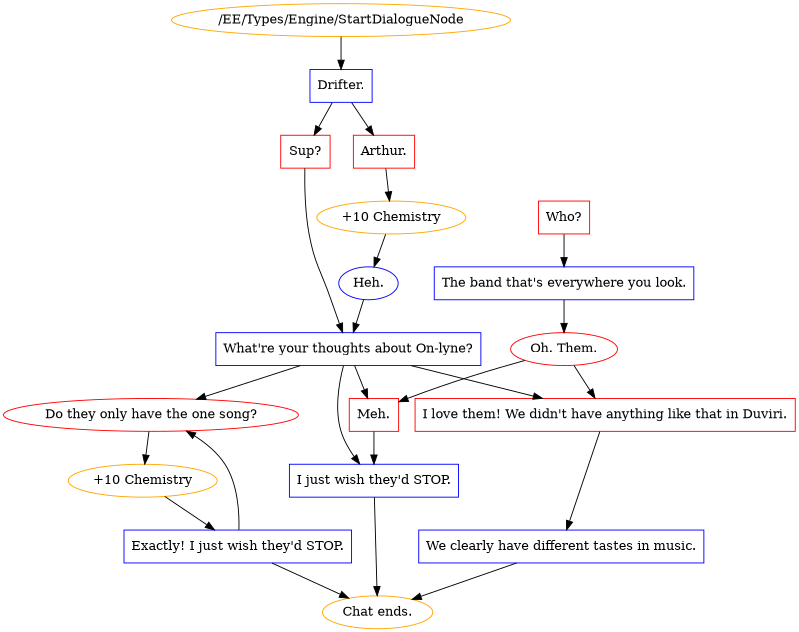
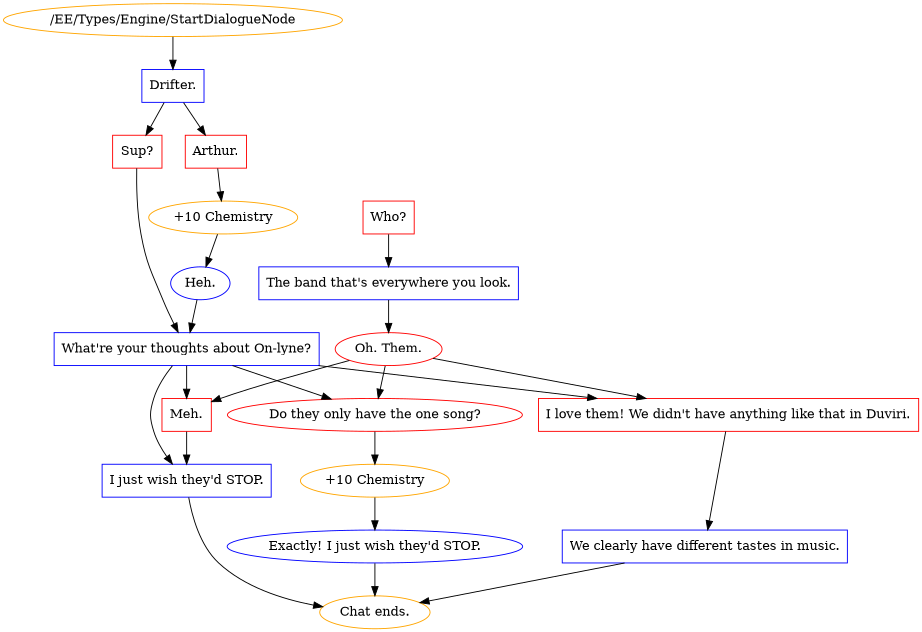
edge "Exactly! I just wish they'd STOP." -> "Do they only have the one song?": now "Oh. Them." -> "Do they only have the one song?"
node "Exactly! I just wish they'd STOP.": shape box -> ellipse
